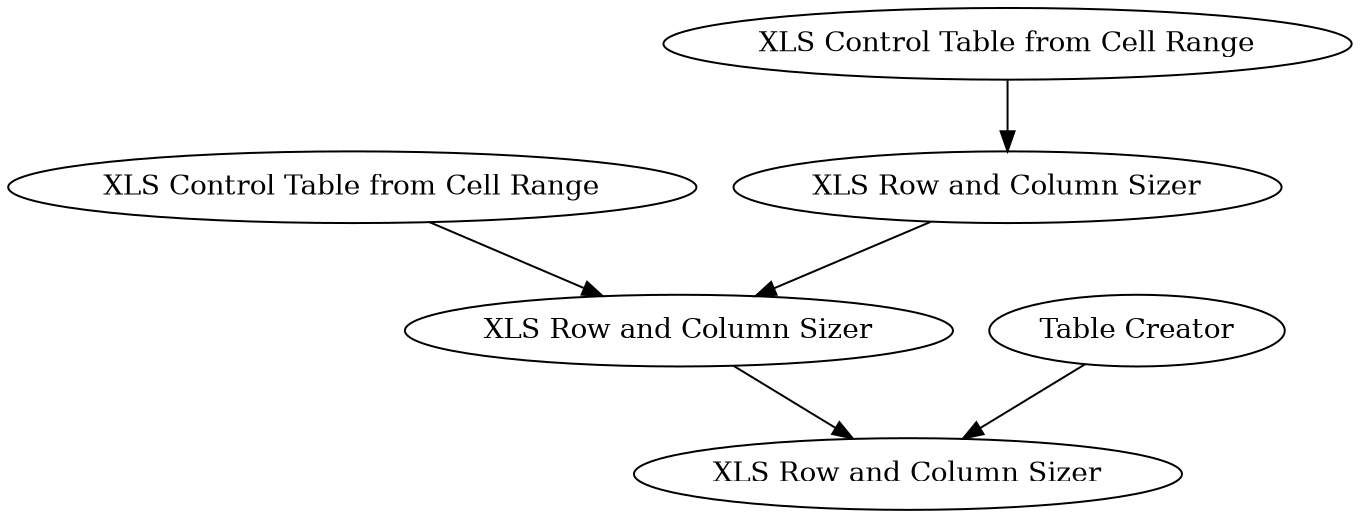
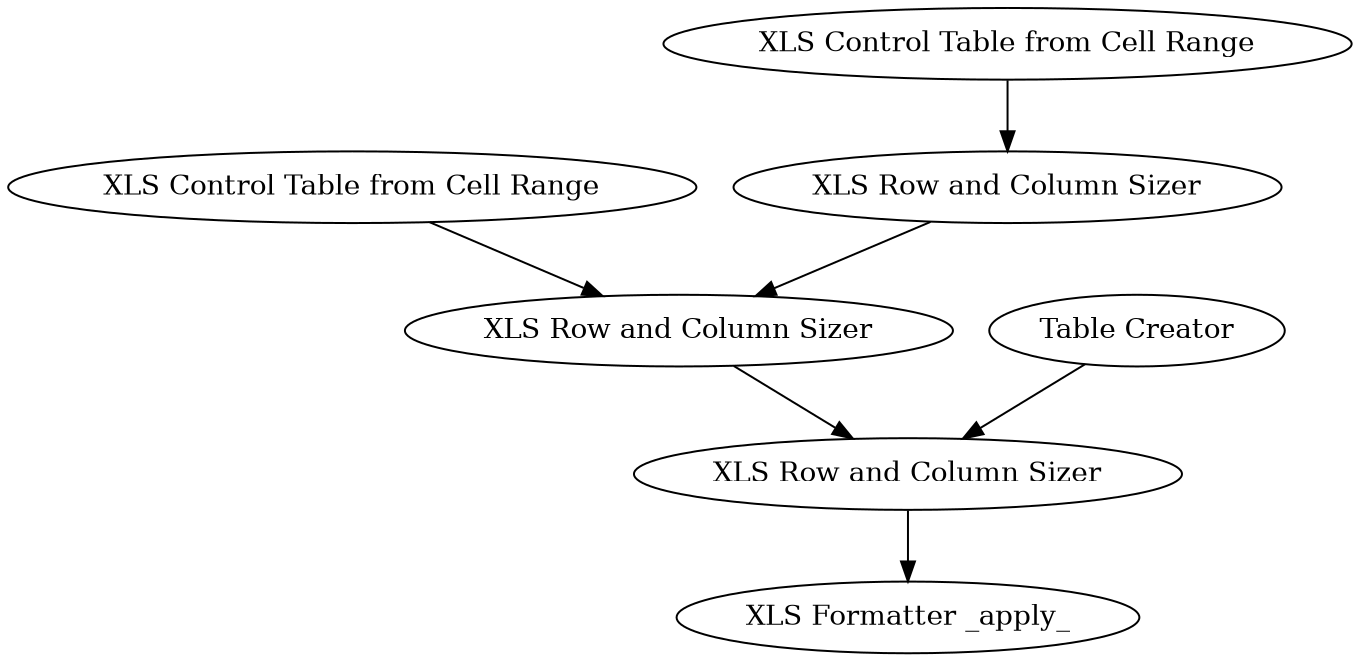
node "XLS Formatter _apply_": added
